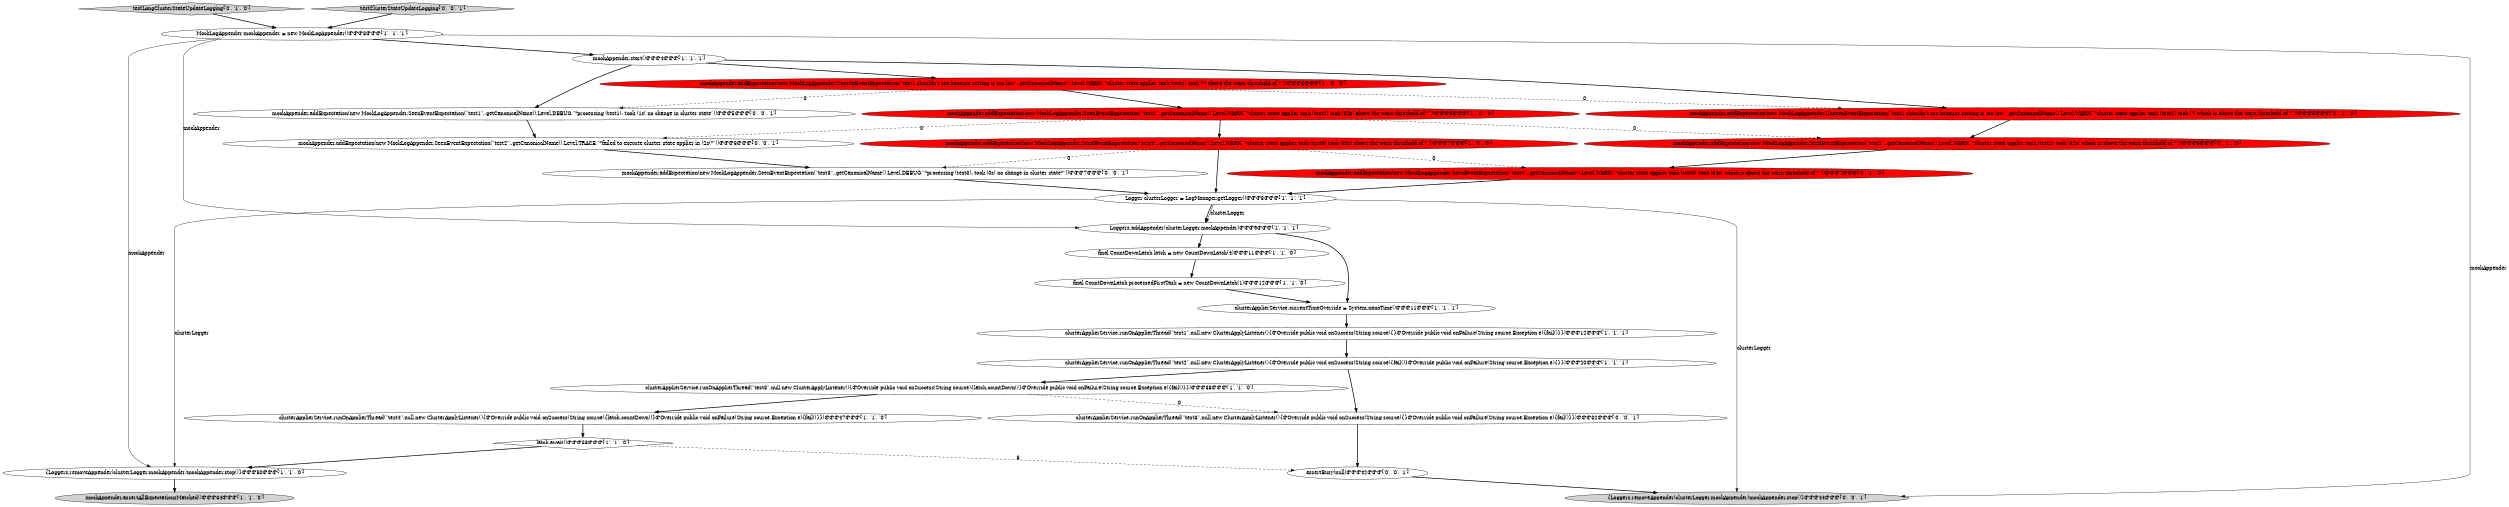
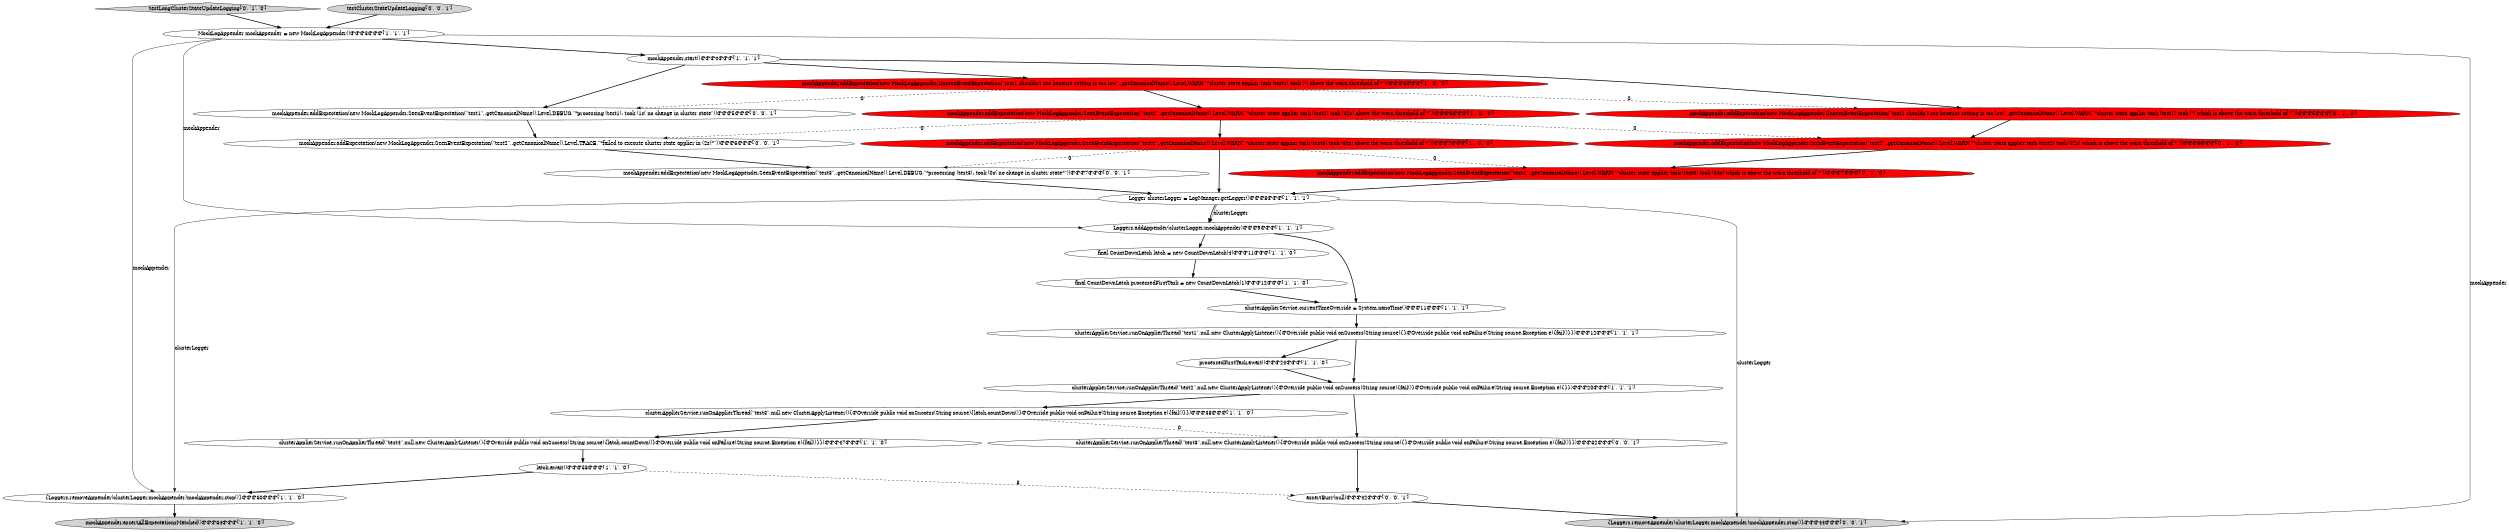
node "testClusterStateUpdateLogging['0', '0', '1']": shape diamond -> ellipse
node "processedFirstTask.await()@@@24@@@['1', '1', '0']": added
node "latch.await()@@@58@@@['1', '1', '0']": shape diamond -> ellipse
